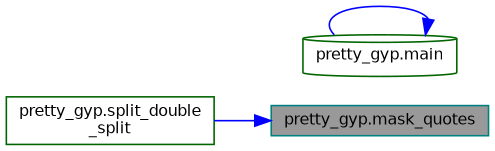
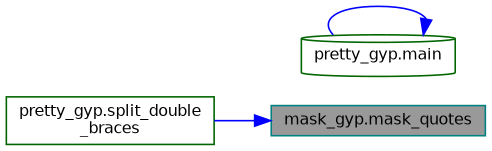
node "pretty_gyp.split_double _split": label "pretty_gyp.split_double _split" -> "pretty_gyp.split_double _braces"
node "pretty_gyp.mask_quotes": label "pretty_gyp.mask_quotes" -> "mask_gyp.mask_quotes"
